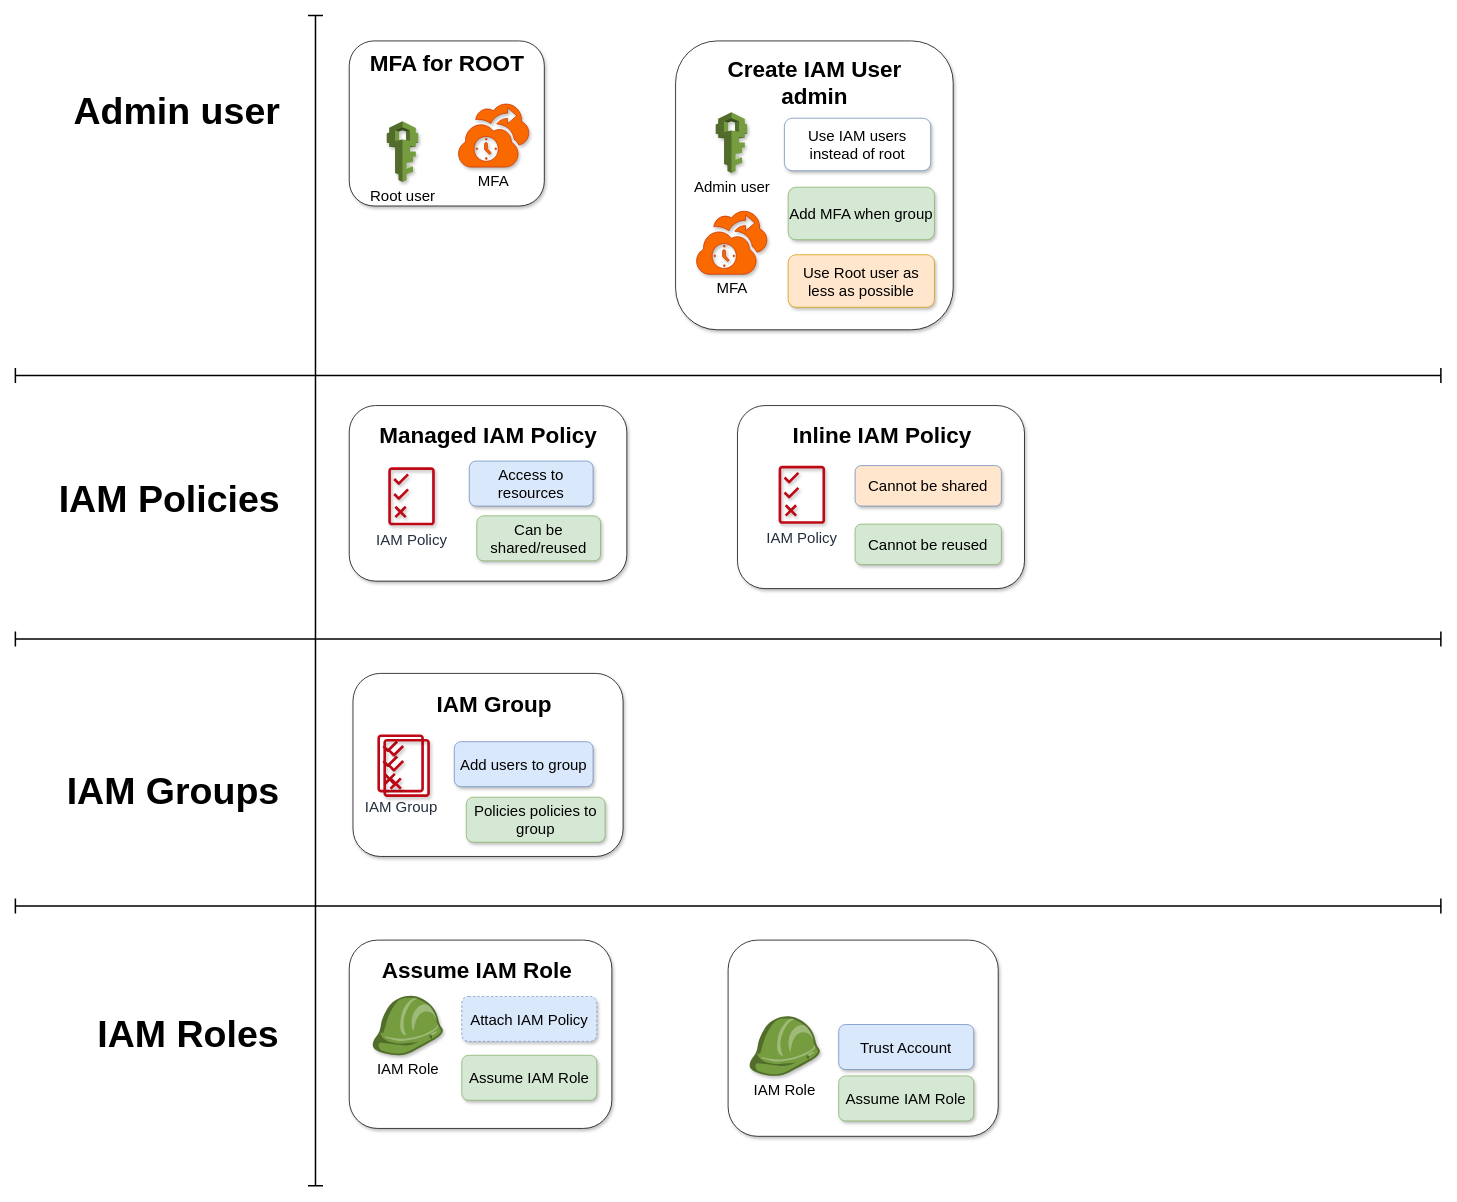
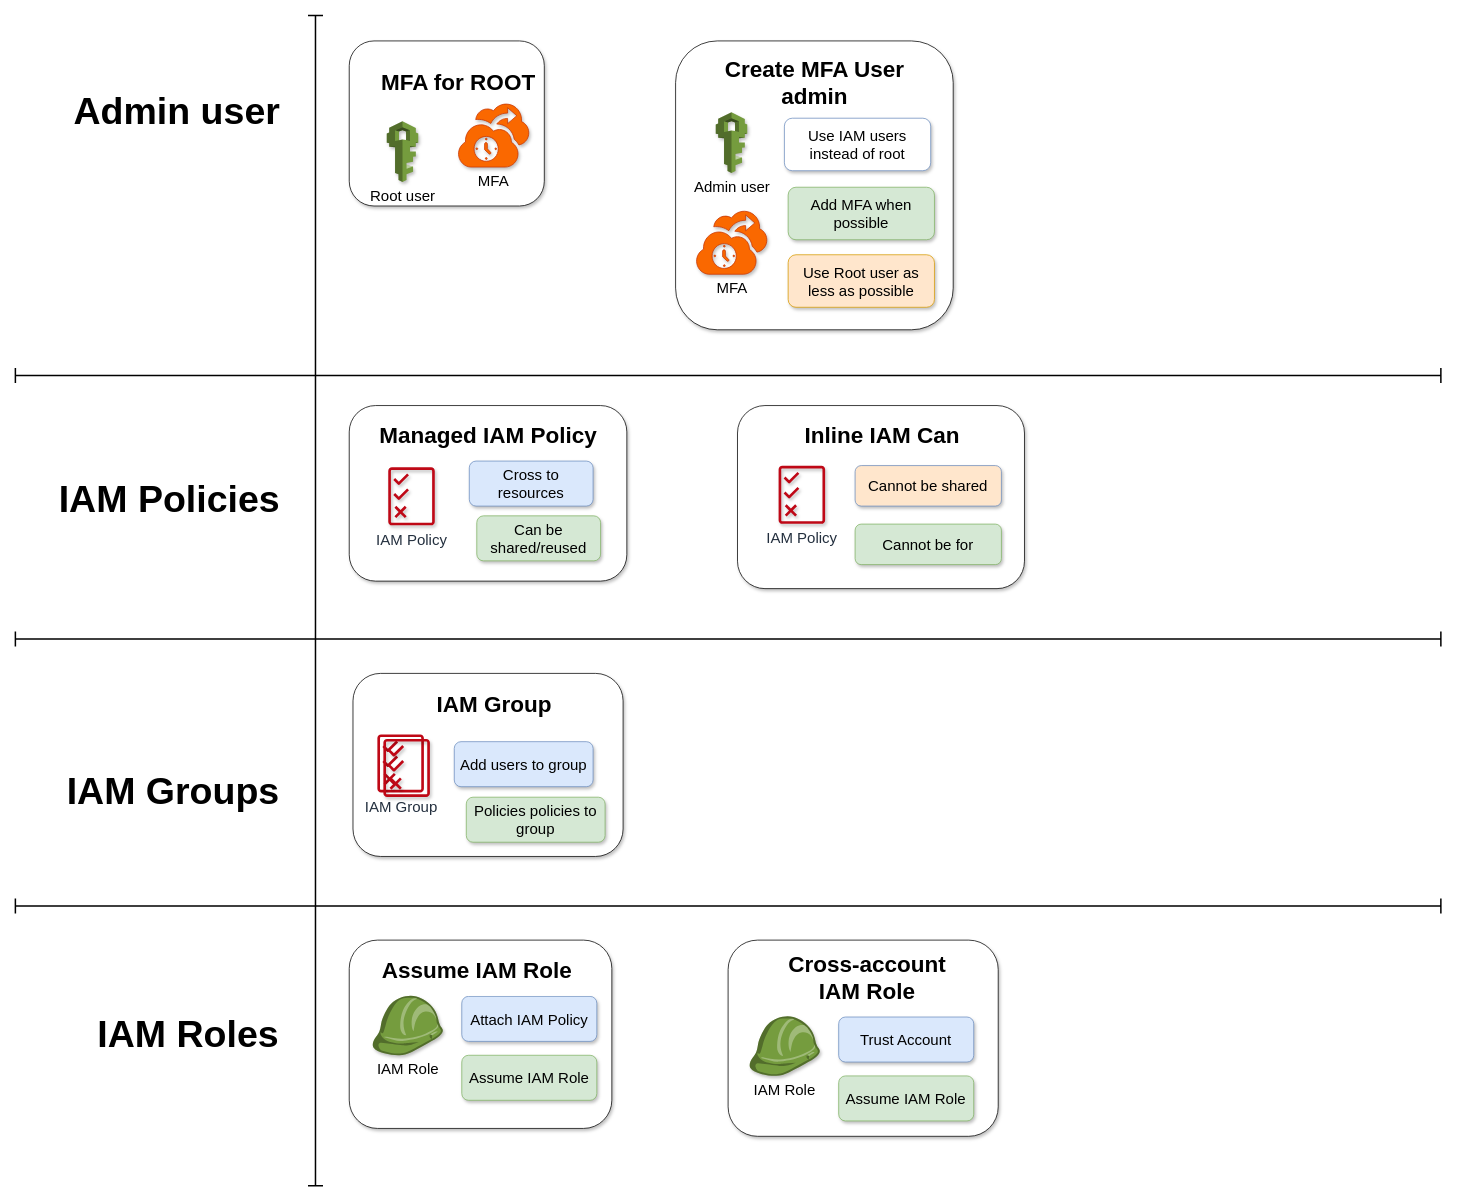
node "MFA for ROOT": moved (447, 63) -> (458, 82)
node "Create IAM User admin": label "Create IAM User admin" -> "Create MFA User admin"
node "Add MFA when group": label "Add MFA when group" -> "Add MFA when possible"
node "Inline IAM Policy": label "Inline IAM Policy" -> "Inline IAM Can"
node "Access to resources": label "Access to resources" -> "Cross to resources"
node "Cannot be reused": label "Cannot be reused" -> "Cannot be for"
node "Cross-account IAM Role": added
node "Attach IAM Policy": style dashed -> solid
node "Trust Account": moved (906, 1047) -> (906, 1039)
